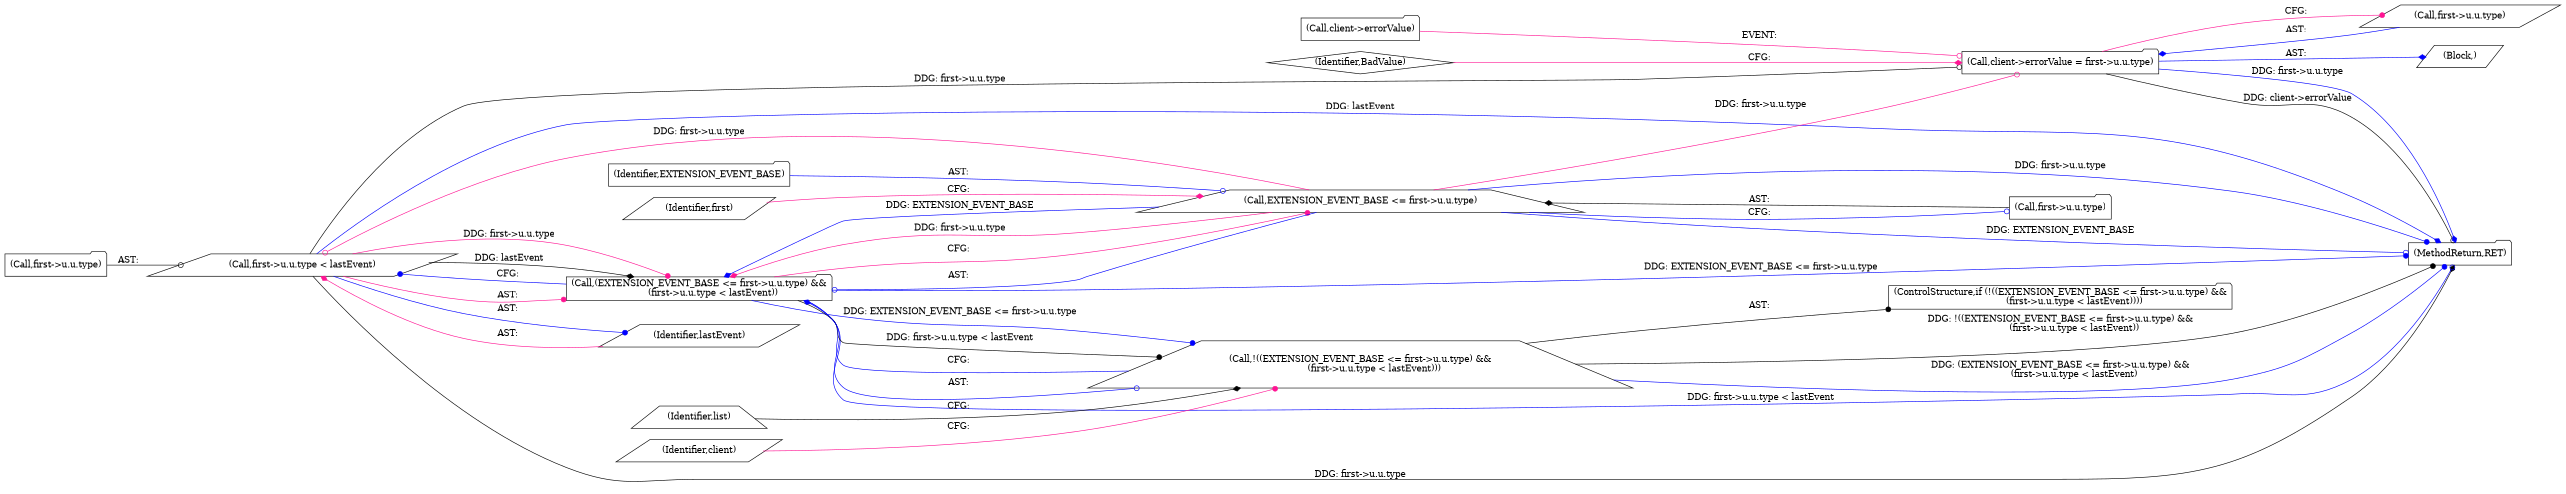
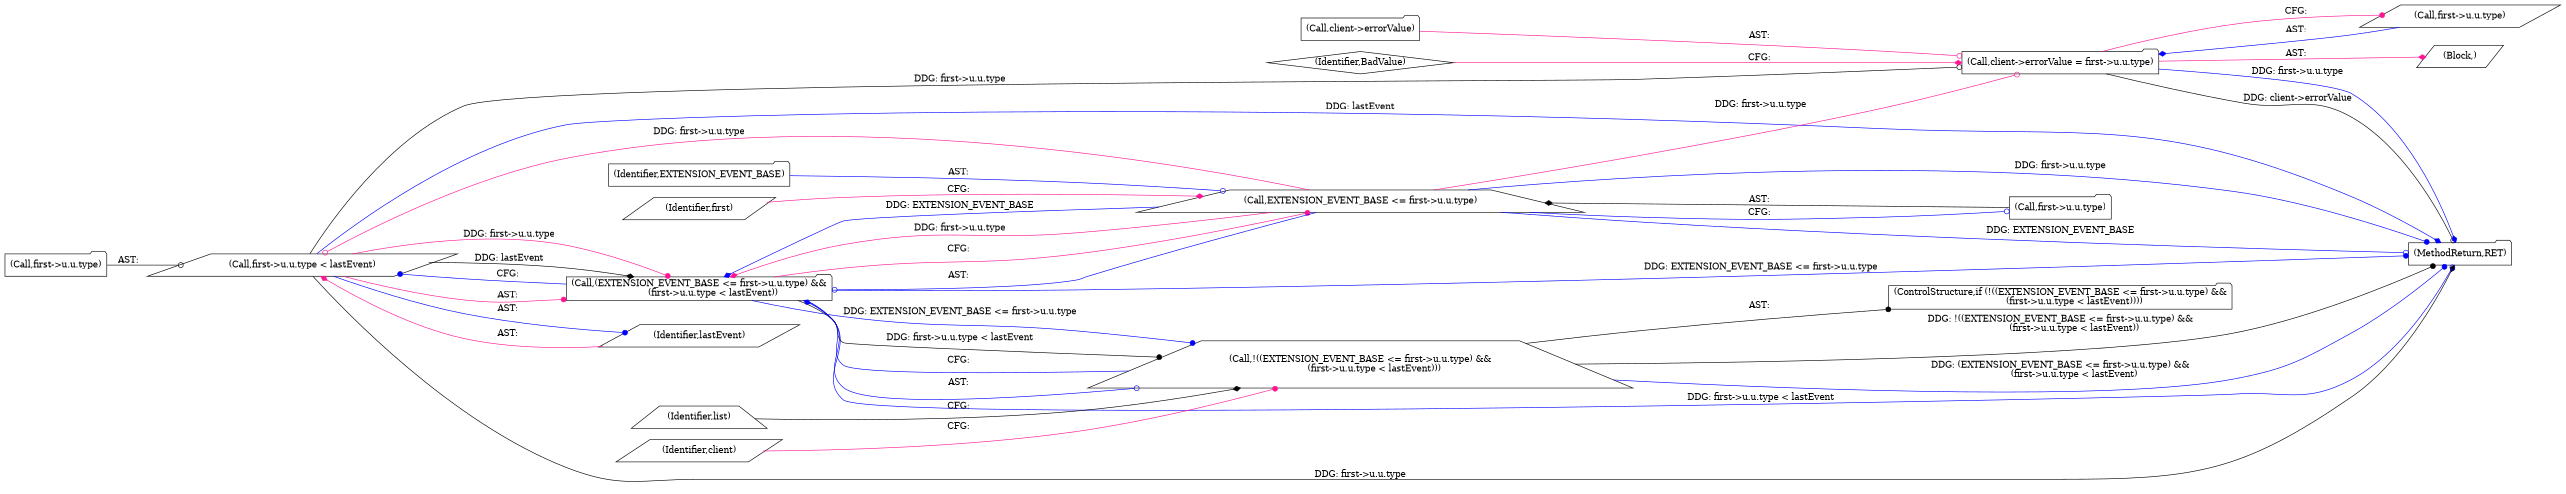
edge "(Call,client->errorValue)" -> "(Call,client->errorValue = first->u.u.type)": label "EVENT: " -> "AST: "
edge "(Call,client->errorValue = first->u.u.type)" -> "(Block,)": color blue -> deeppink
